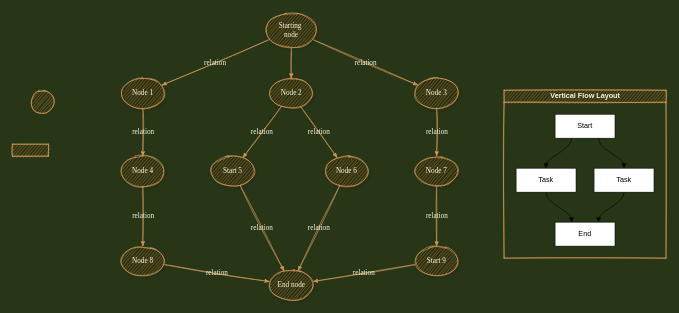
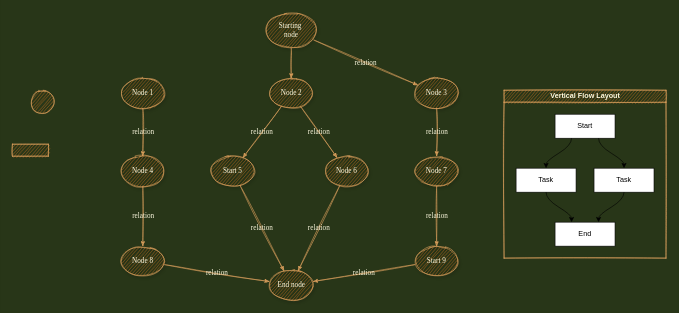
edge "Starting node" -> "Node 1": removed, label "relation"
